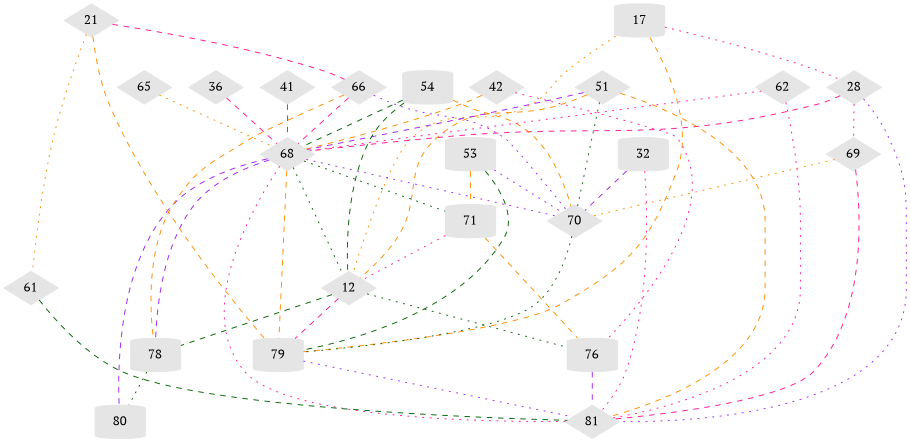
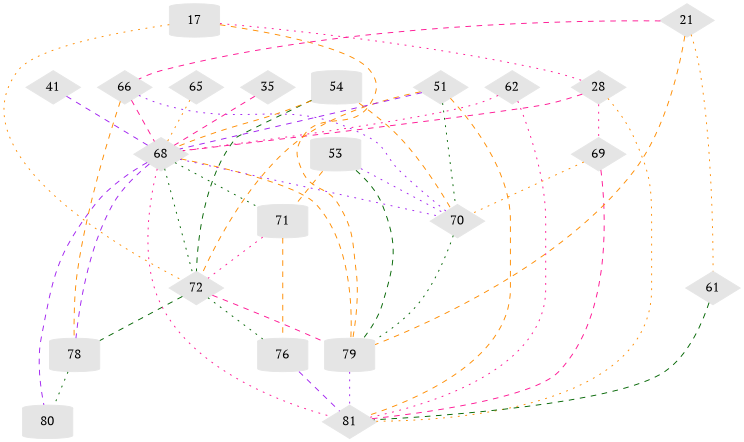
node "36": label "36" -> "35"
node "42": removed
edge "54" -- "68": color darkgreen -> darkorange
node "32": removed
node "12": label "12" -> "72"
edge "28" -- "81": color purple -> darkorange
